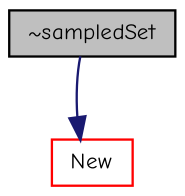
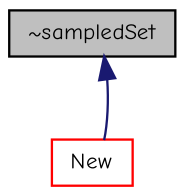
edge "~sampledSet" -> "New": reversed
